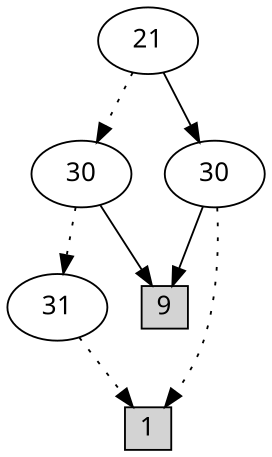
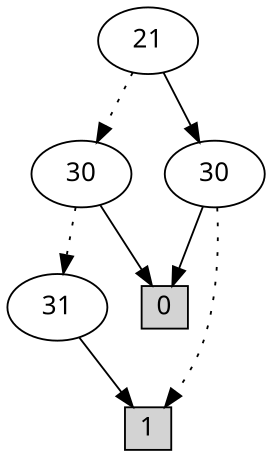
node "9": label "9" -> "0"
edge "31" -> "1": style dotted -> filled
